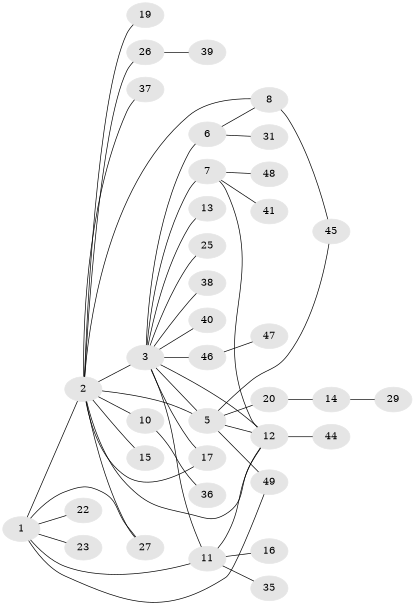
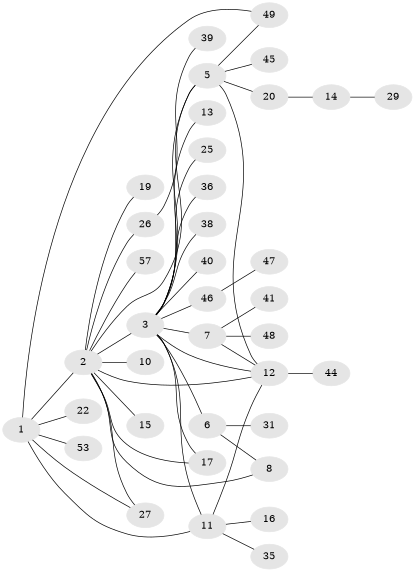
node "37": label "37" -> "57"
edge "8" -- "45": removed
edge "10" -- "36": now "3" -- "36"
node "23": label "23" -> "53"
